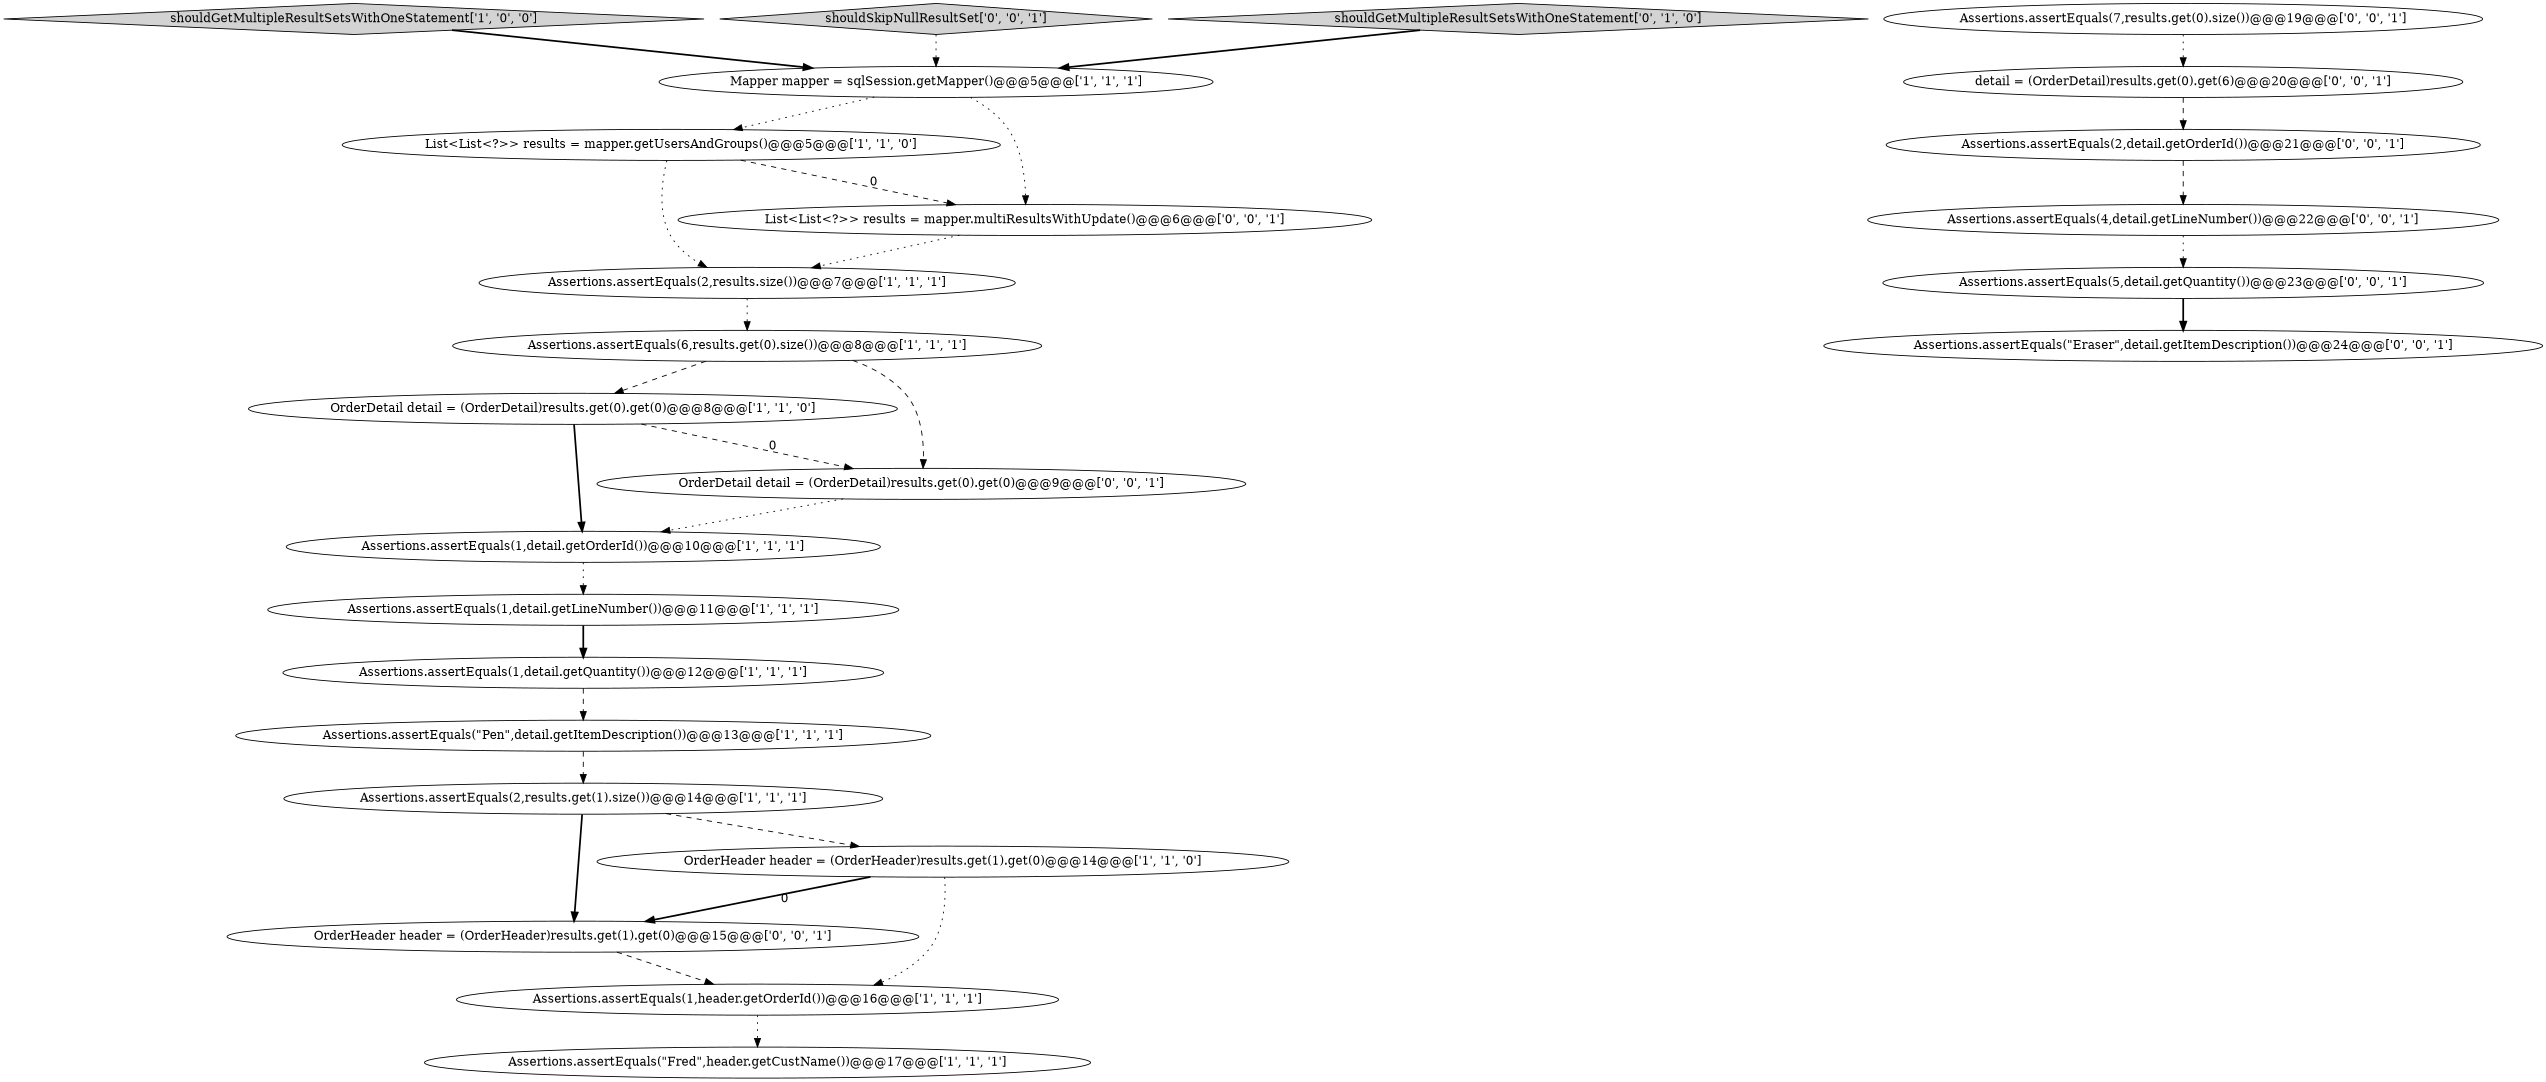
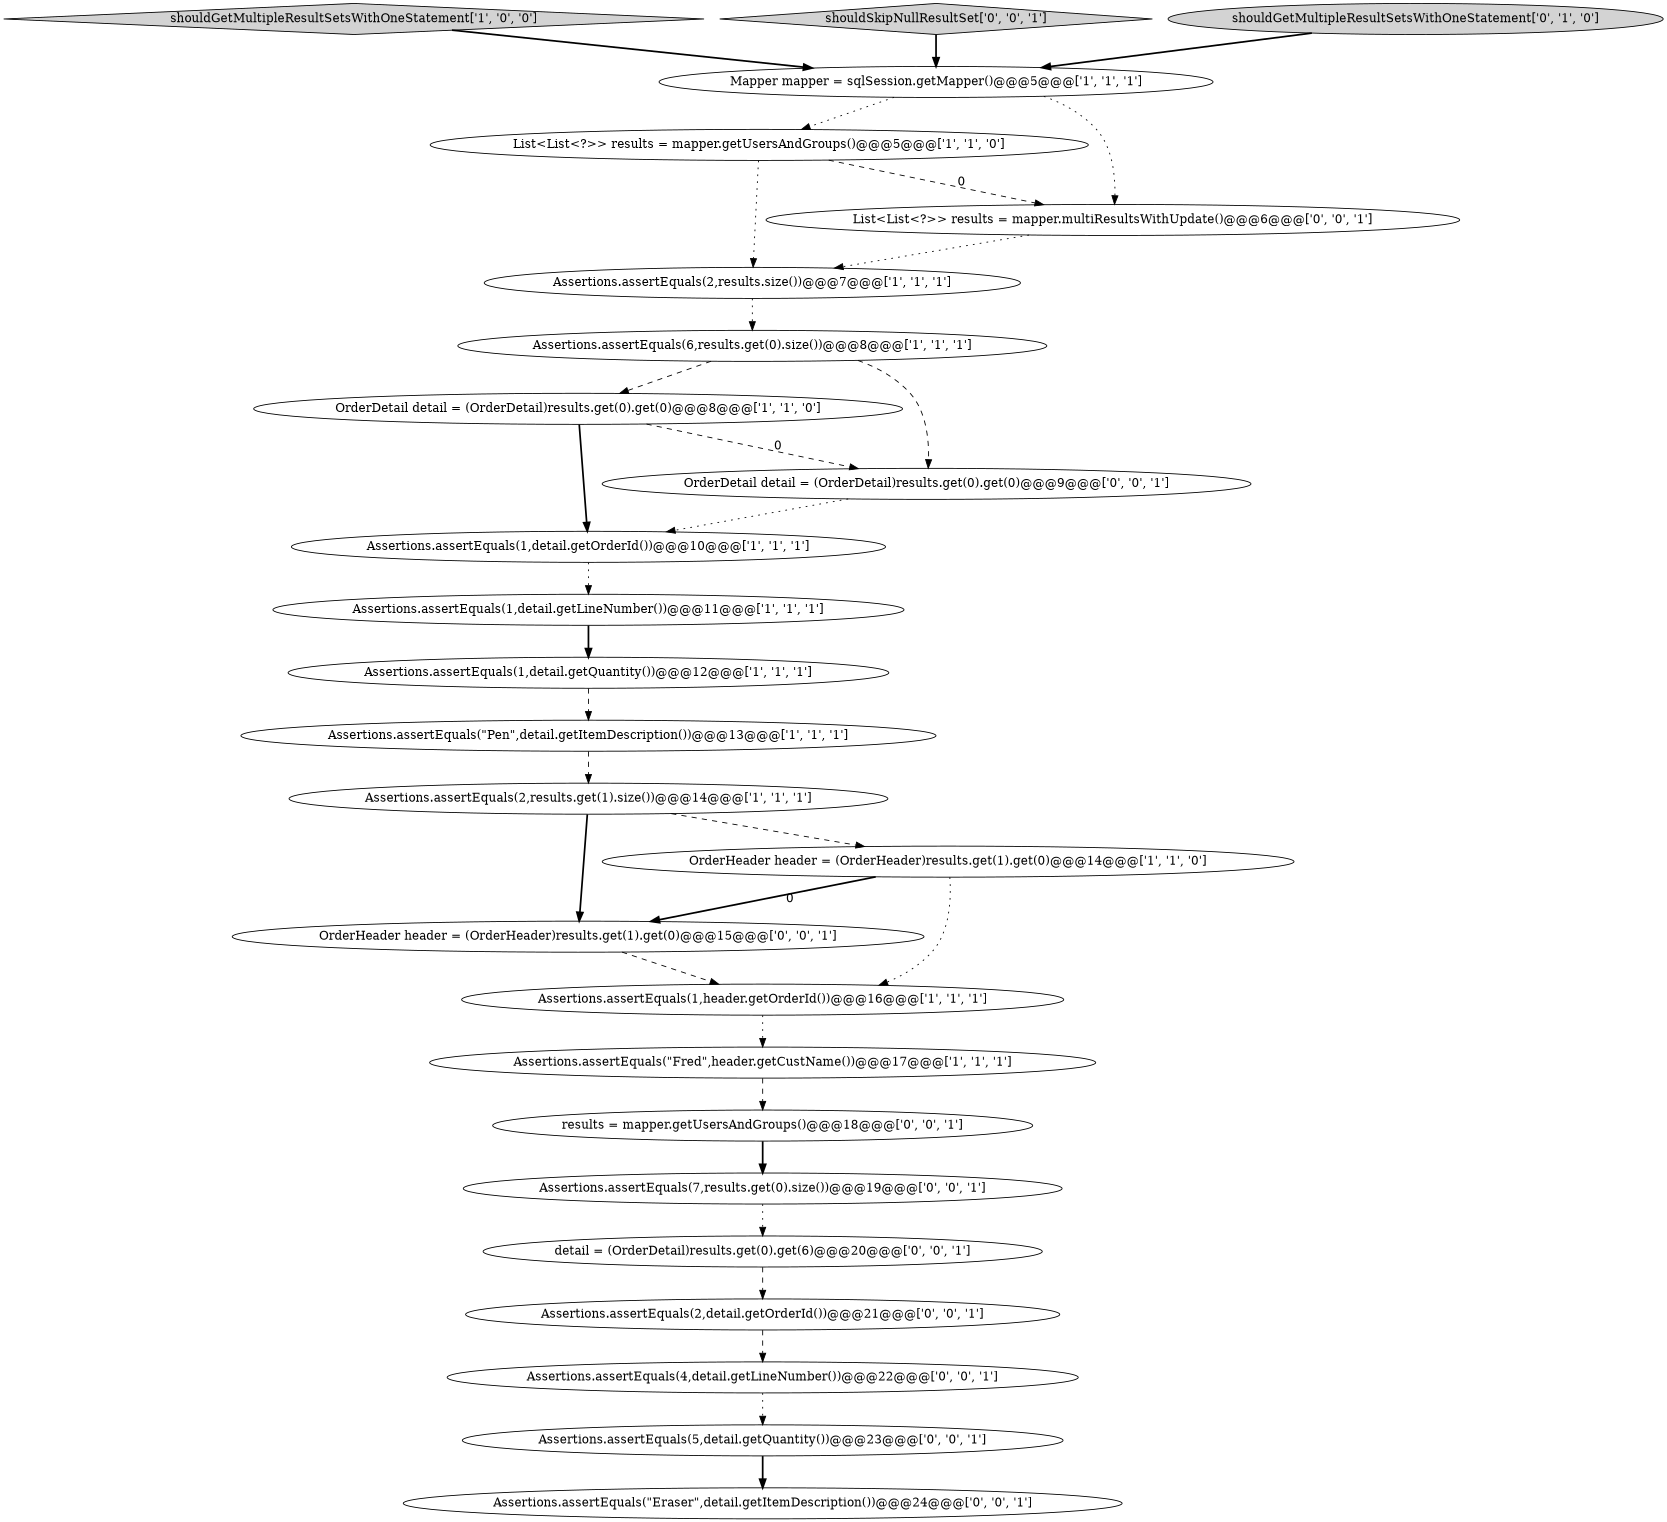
node "shouldGetMultipleResultSetsWithOneStatement['0', '1', '0']": shape diamond -> ellipse
edge "shouldSkipNullResultSet['0', '0', '1']" -> "Mapper mapper = sqlSession.getMapper()@@@5@@@['1', '1', '1']": style dotted -> bold
node "results = mapper.getUsersAndGroups()@@@18@@@['0', '0', '1']": added
